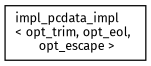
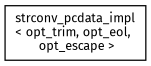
node "impl_pcdata_impl < opt_trim, opt_eol, opt_escape >": label "impl_pcdata_impl < opt_trim, opt_eol, opt_escape >" -> "strconv_pcdata_impl < opt_trim, opt_eol, opt_escape >"
